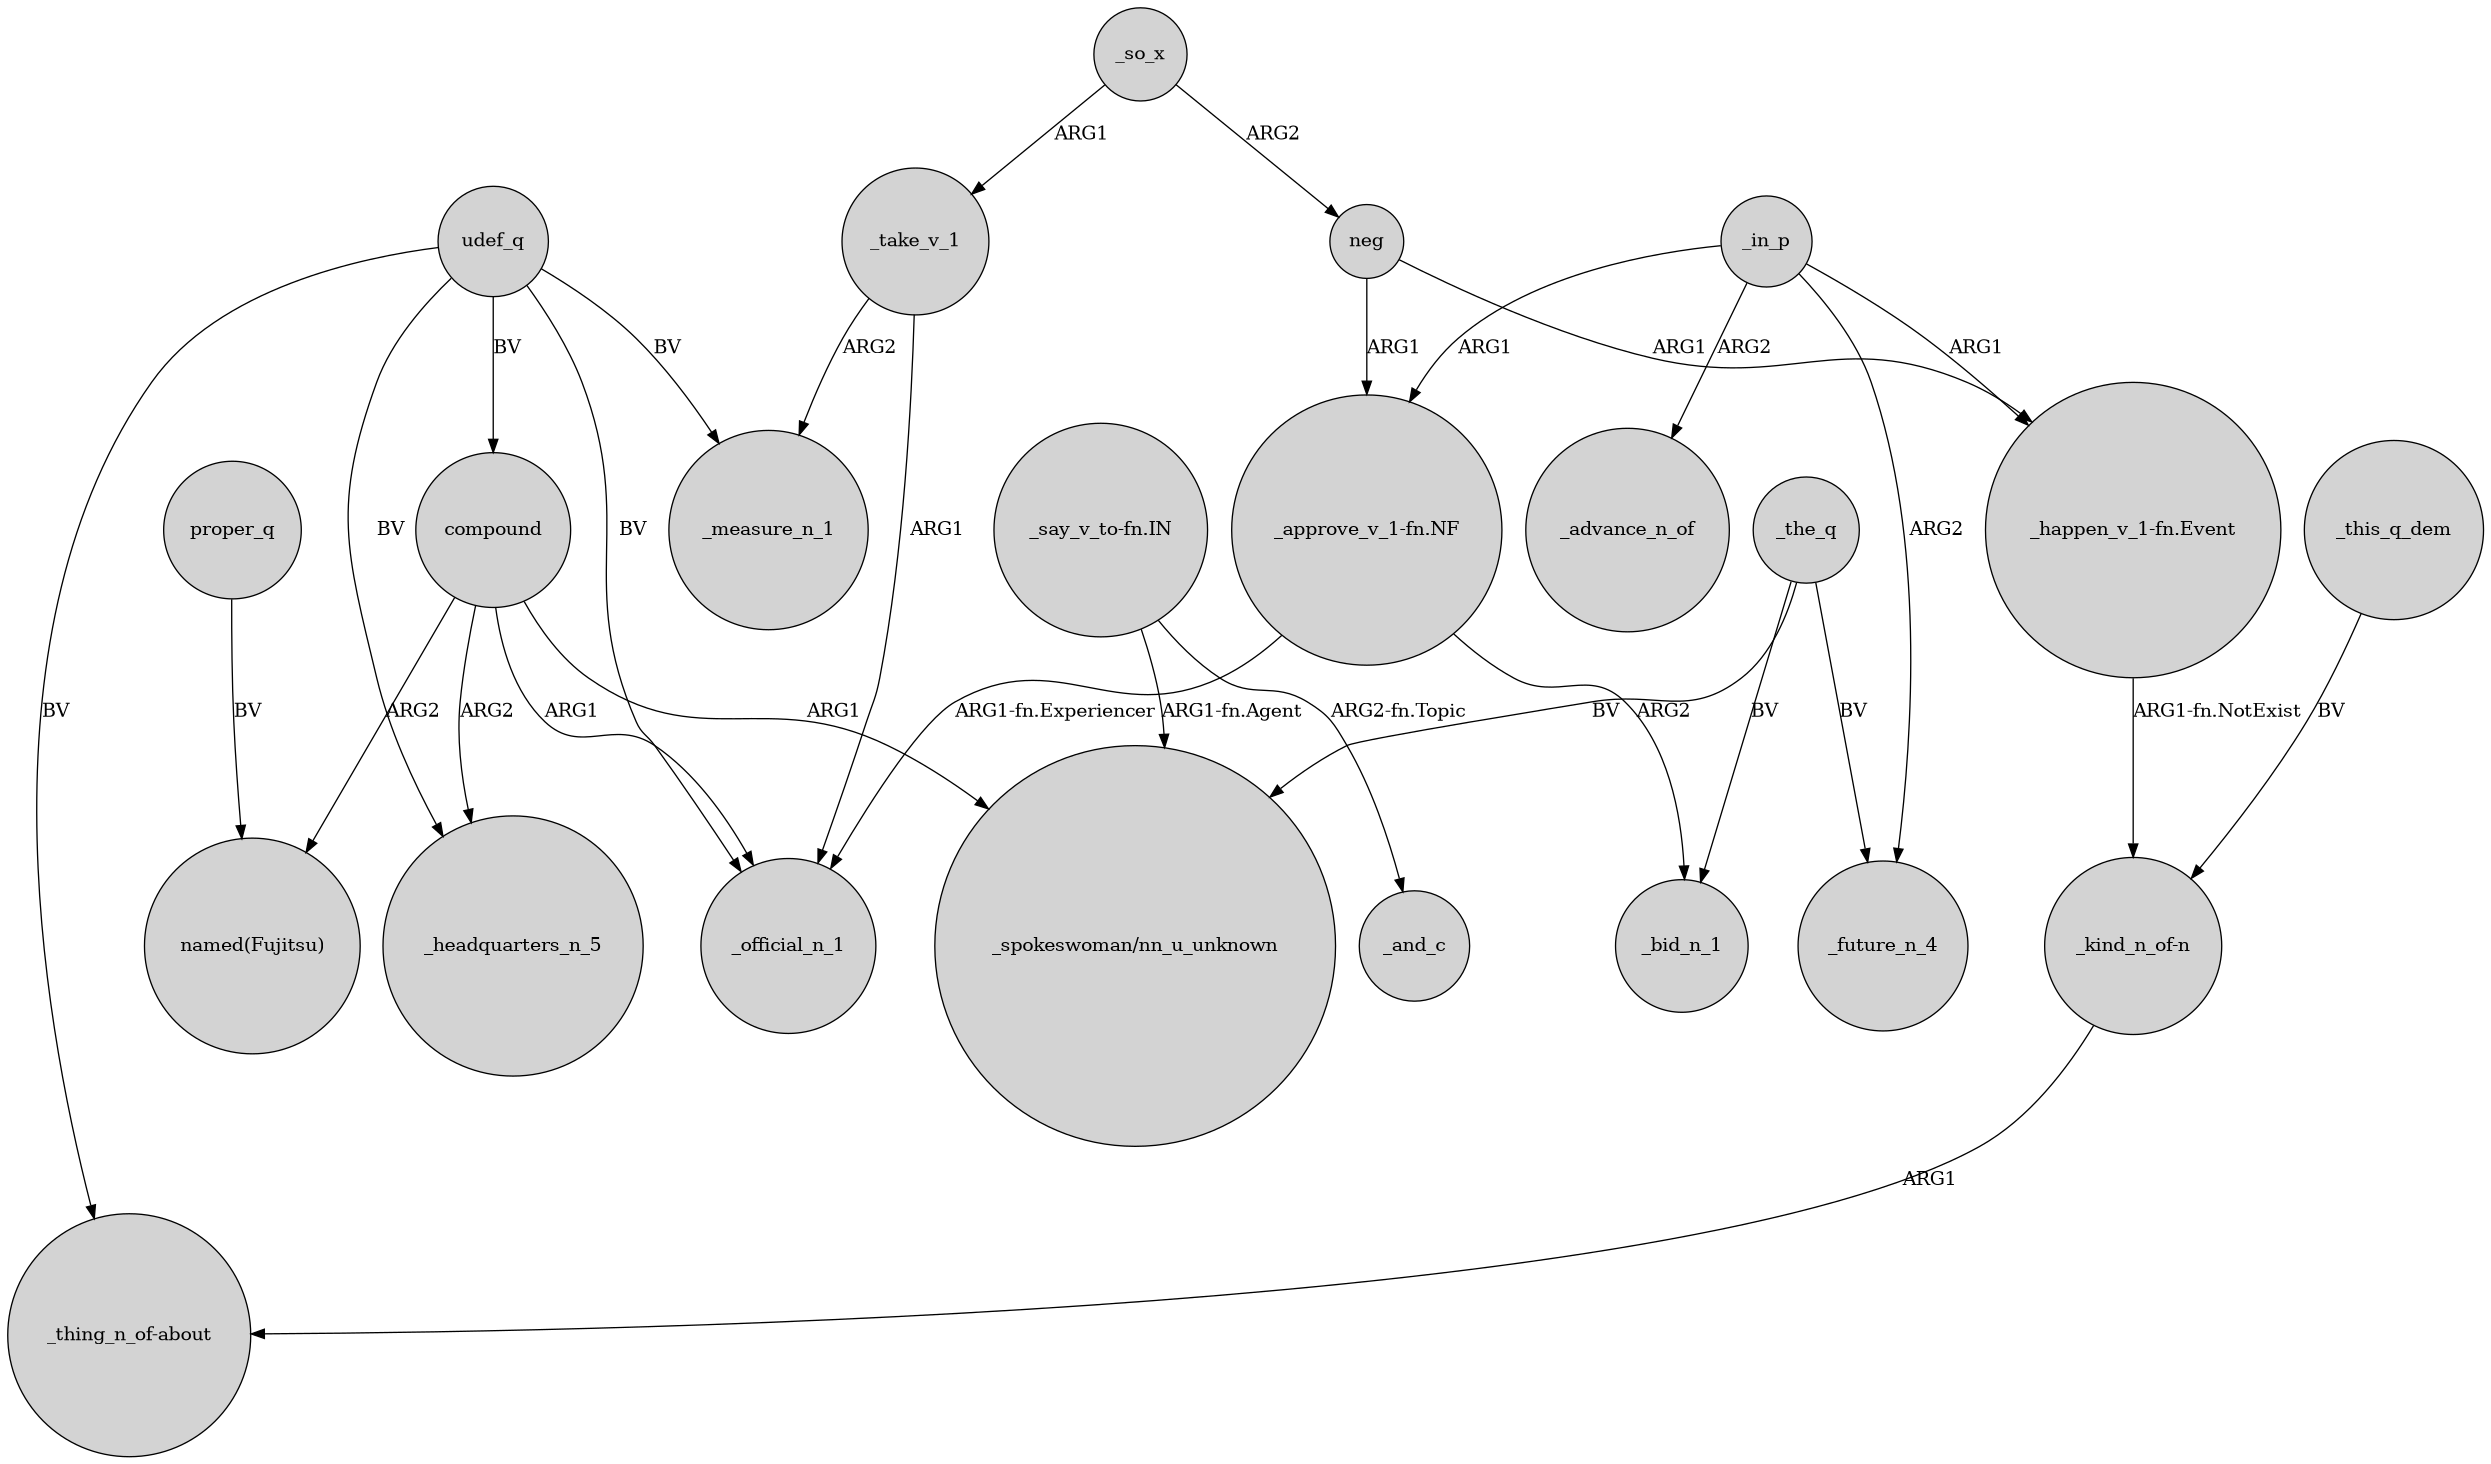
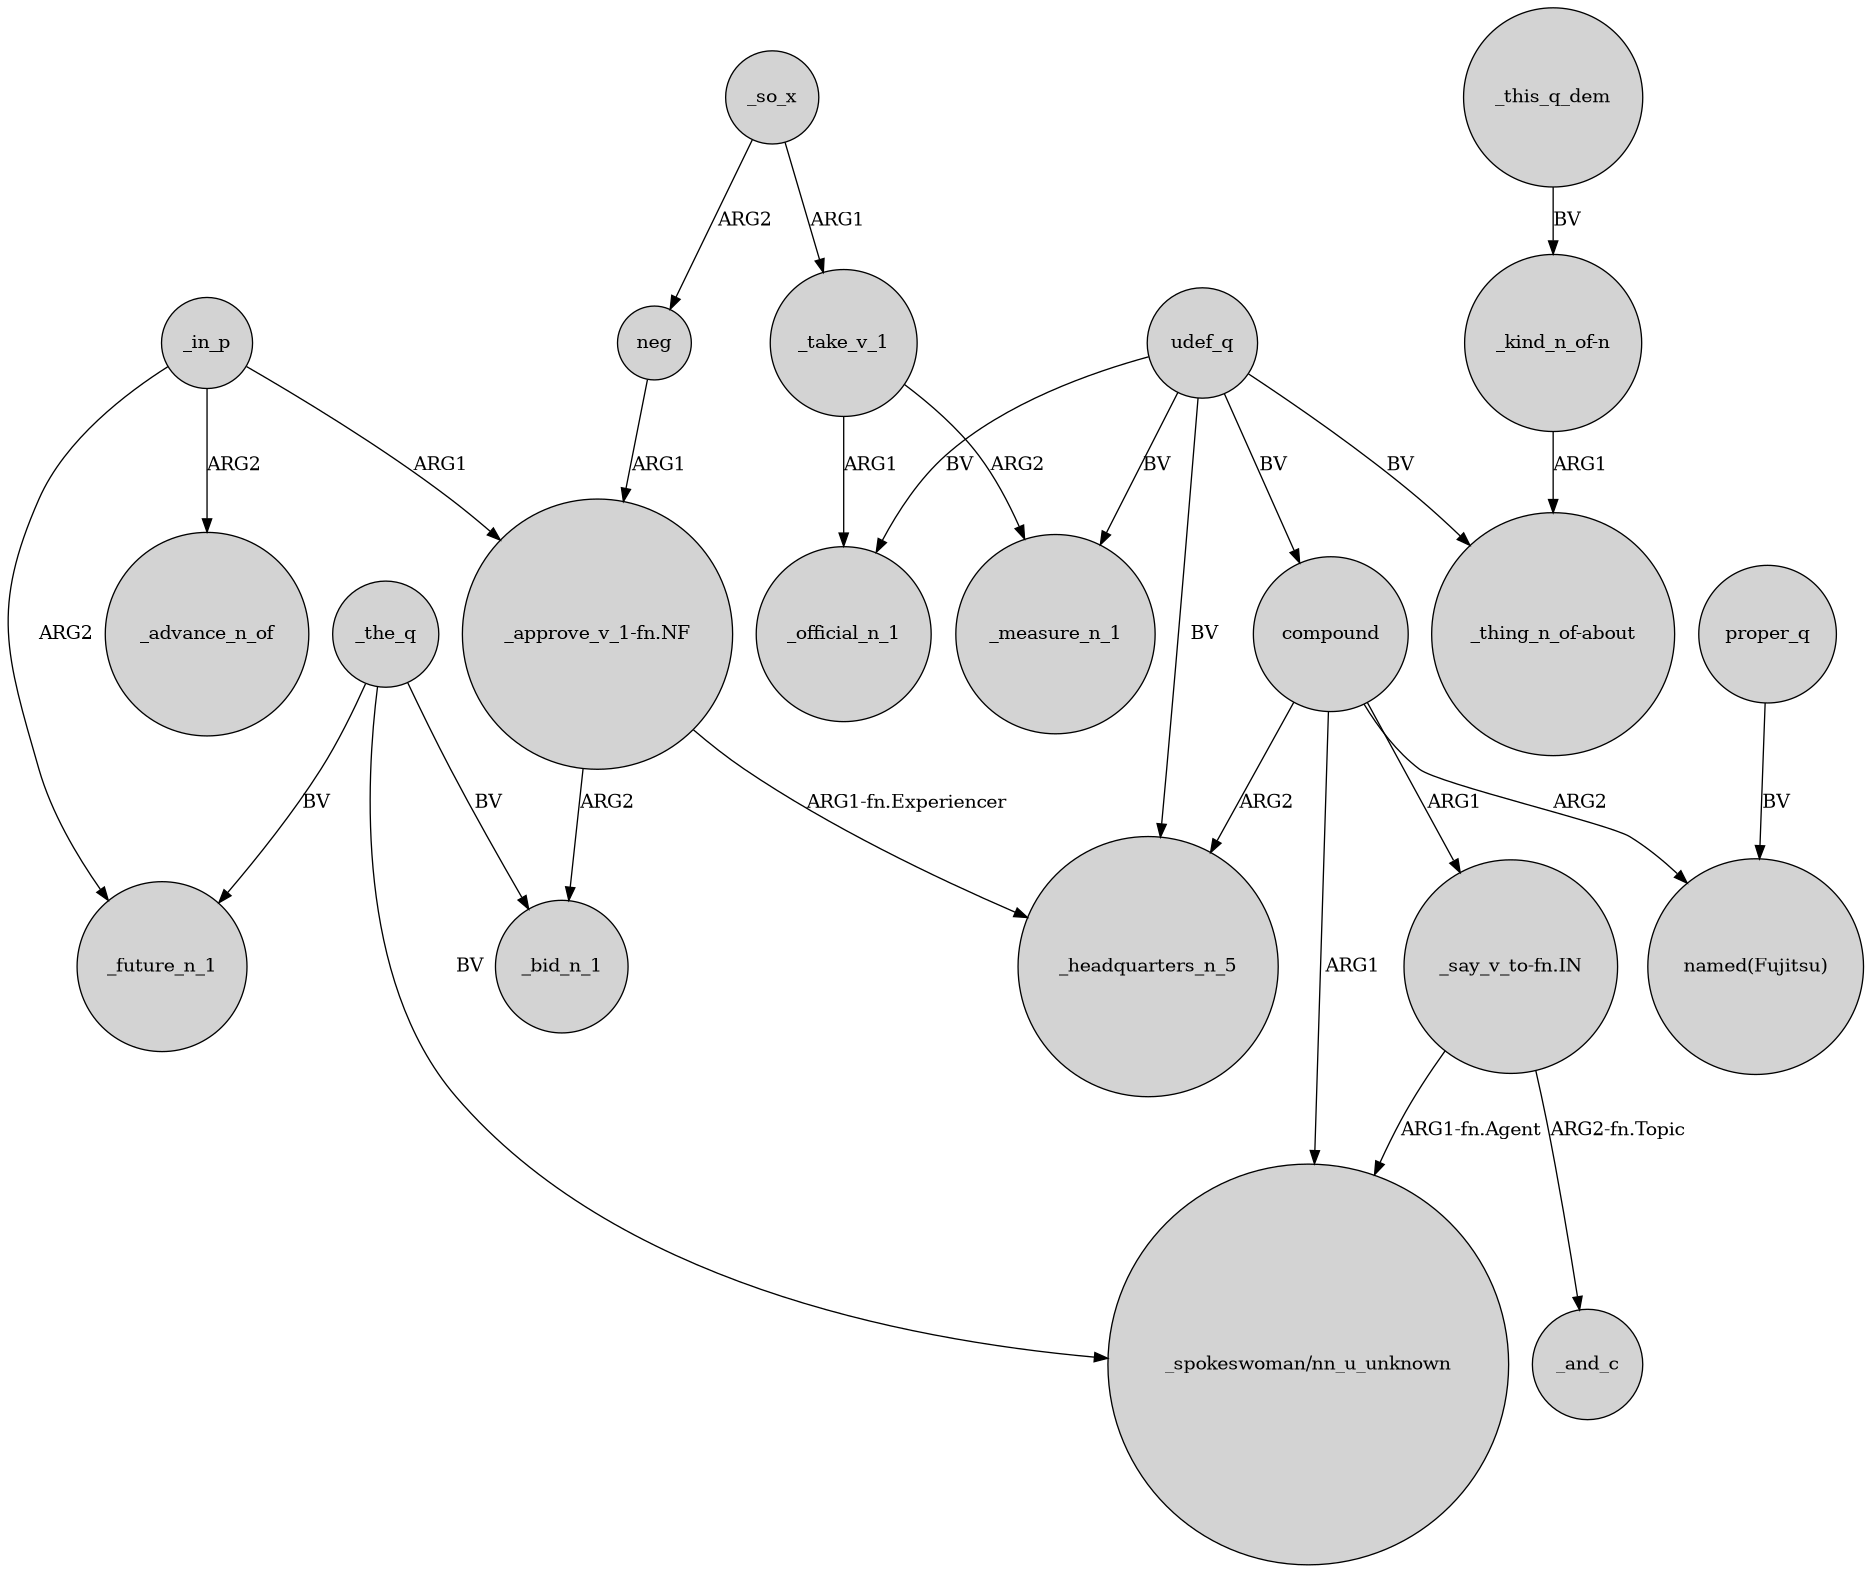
node "_happen_v_1-fn.Event": removed
edge "_approve_v_1-fn.NF" -> "_official_n_1": now "_approve_v_1-fn.NF" -> "_headquarters_n_5"
edge "compound" -> "_official_n_1": now "compound" -> "_say_v_to-fn.IN"
node "_future_n_4": label "_future_n_4" -> "_future_n_1"
